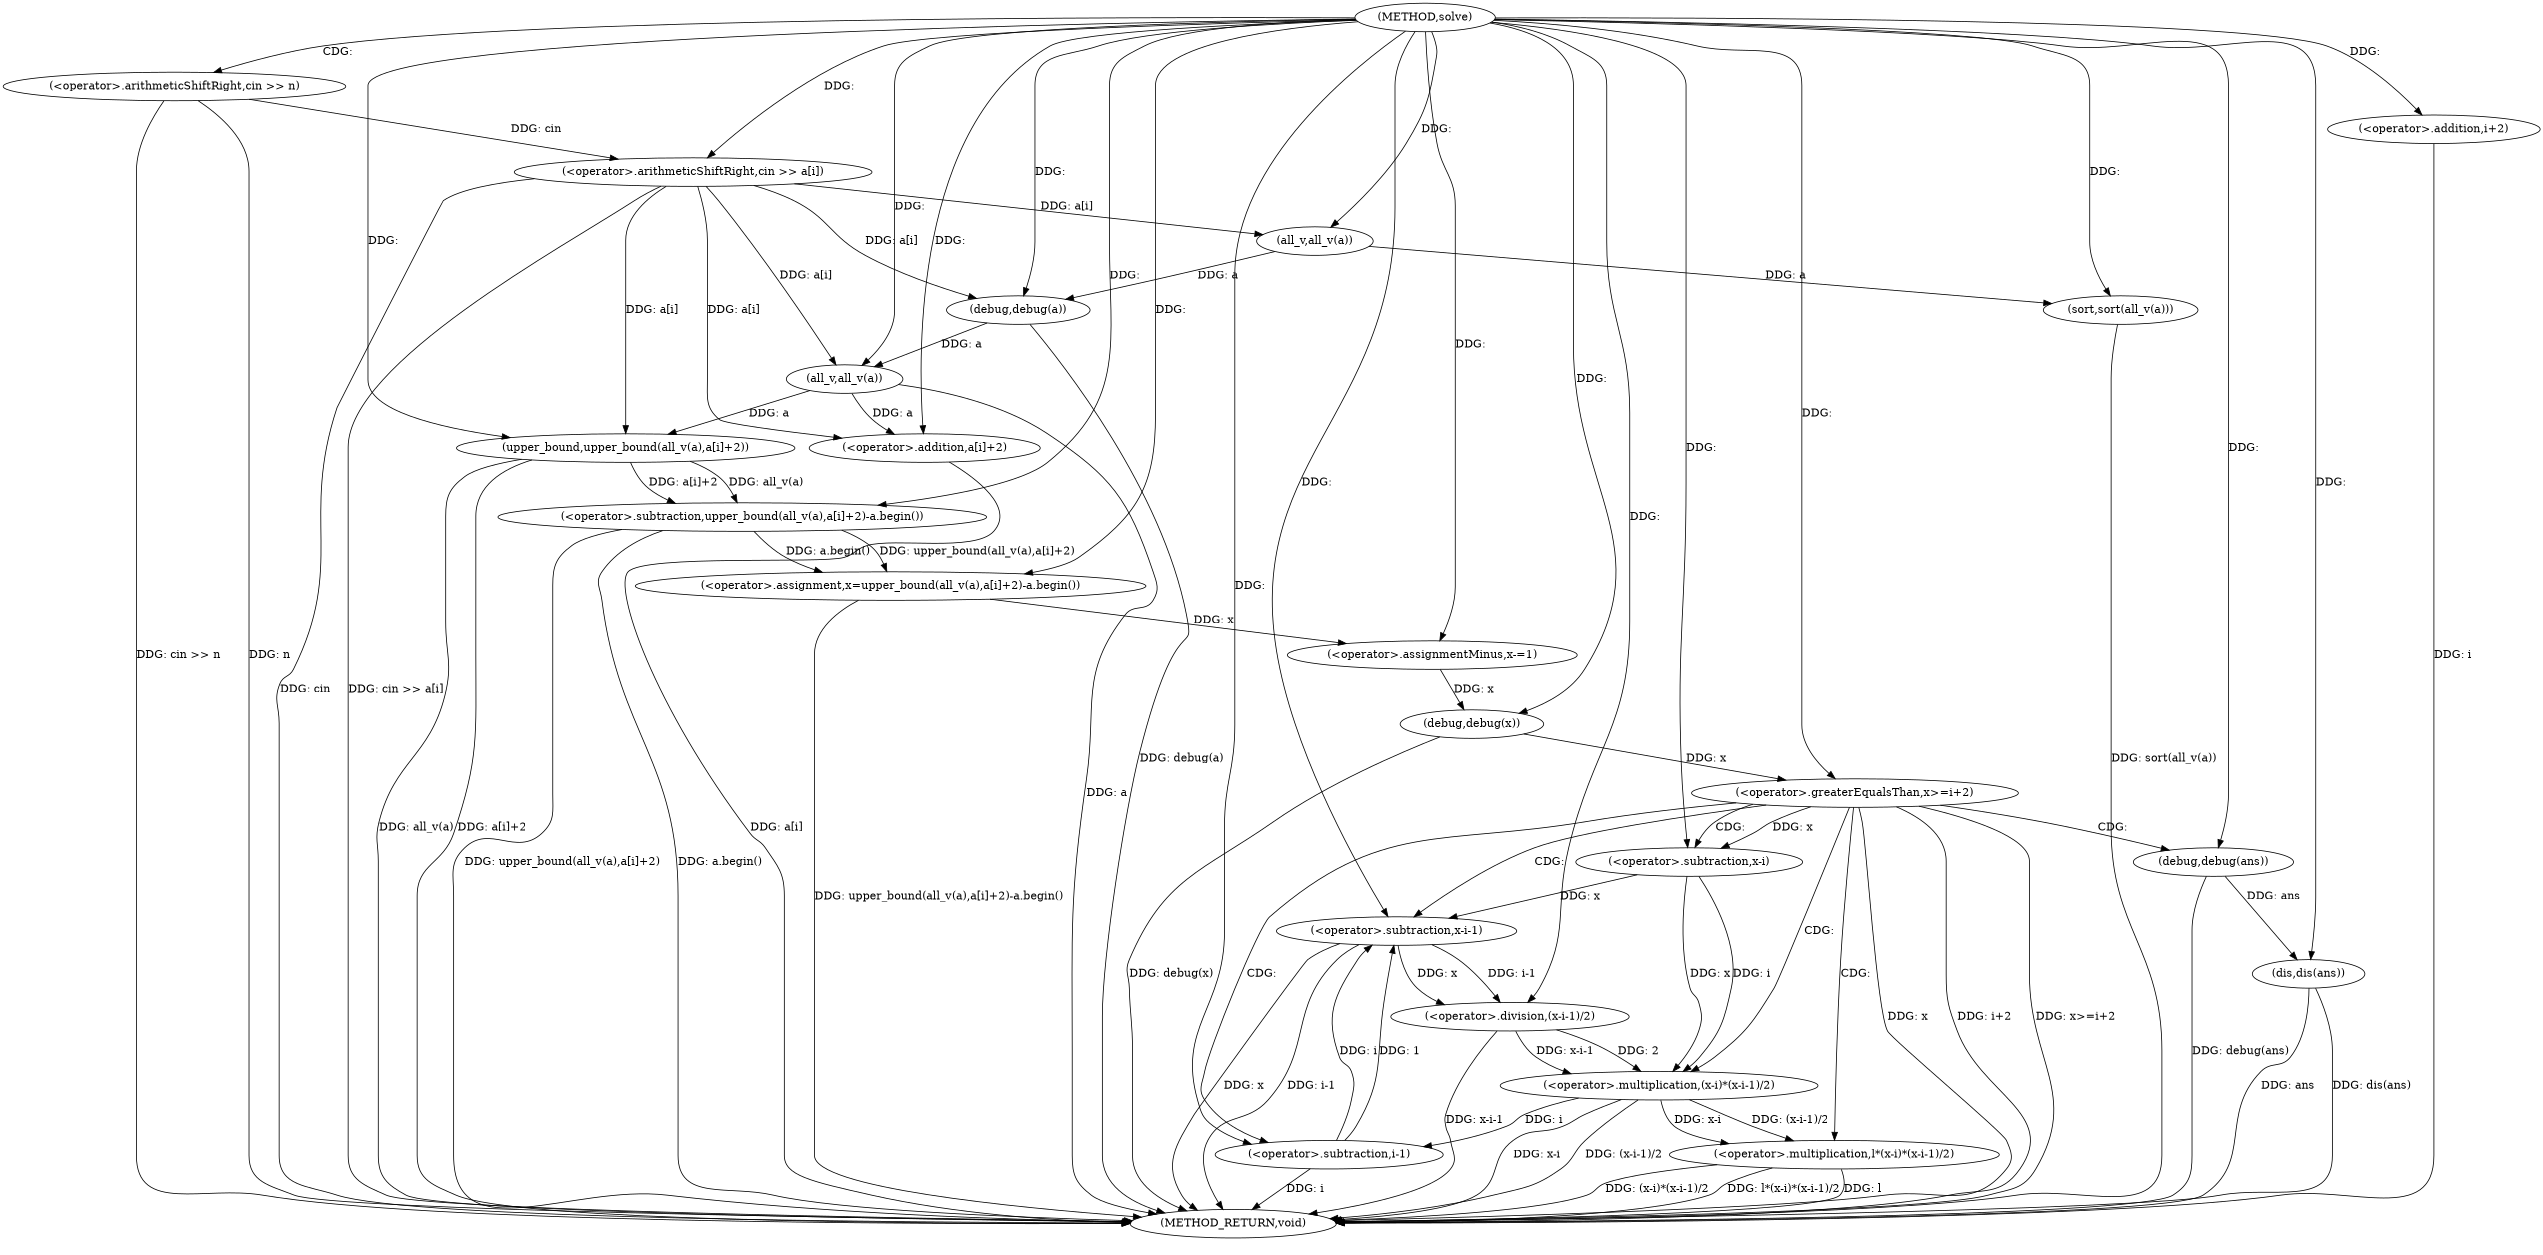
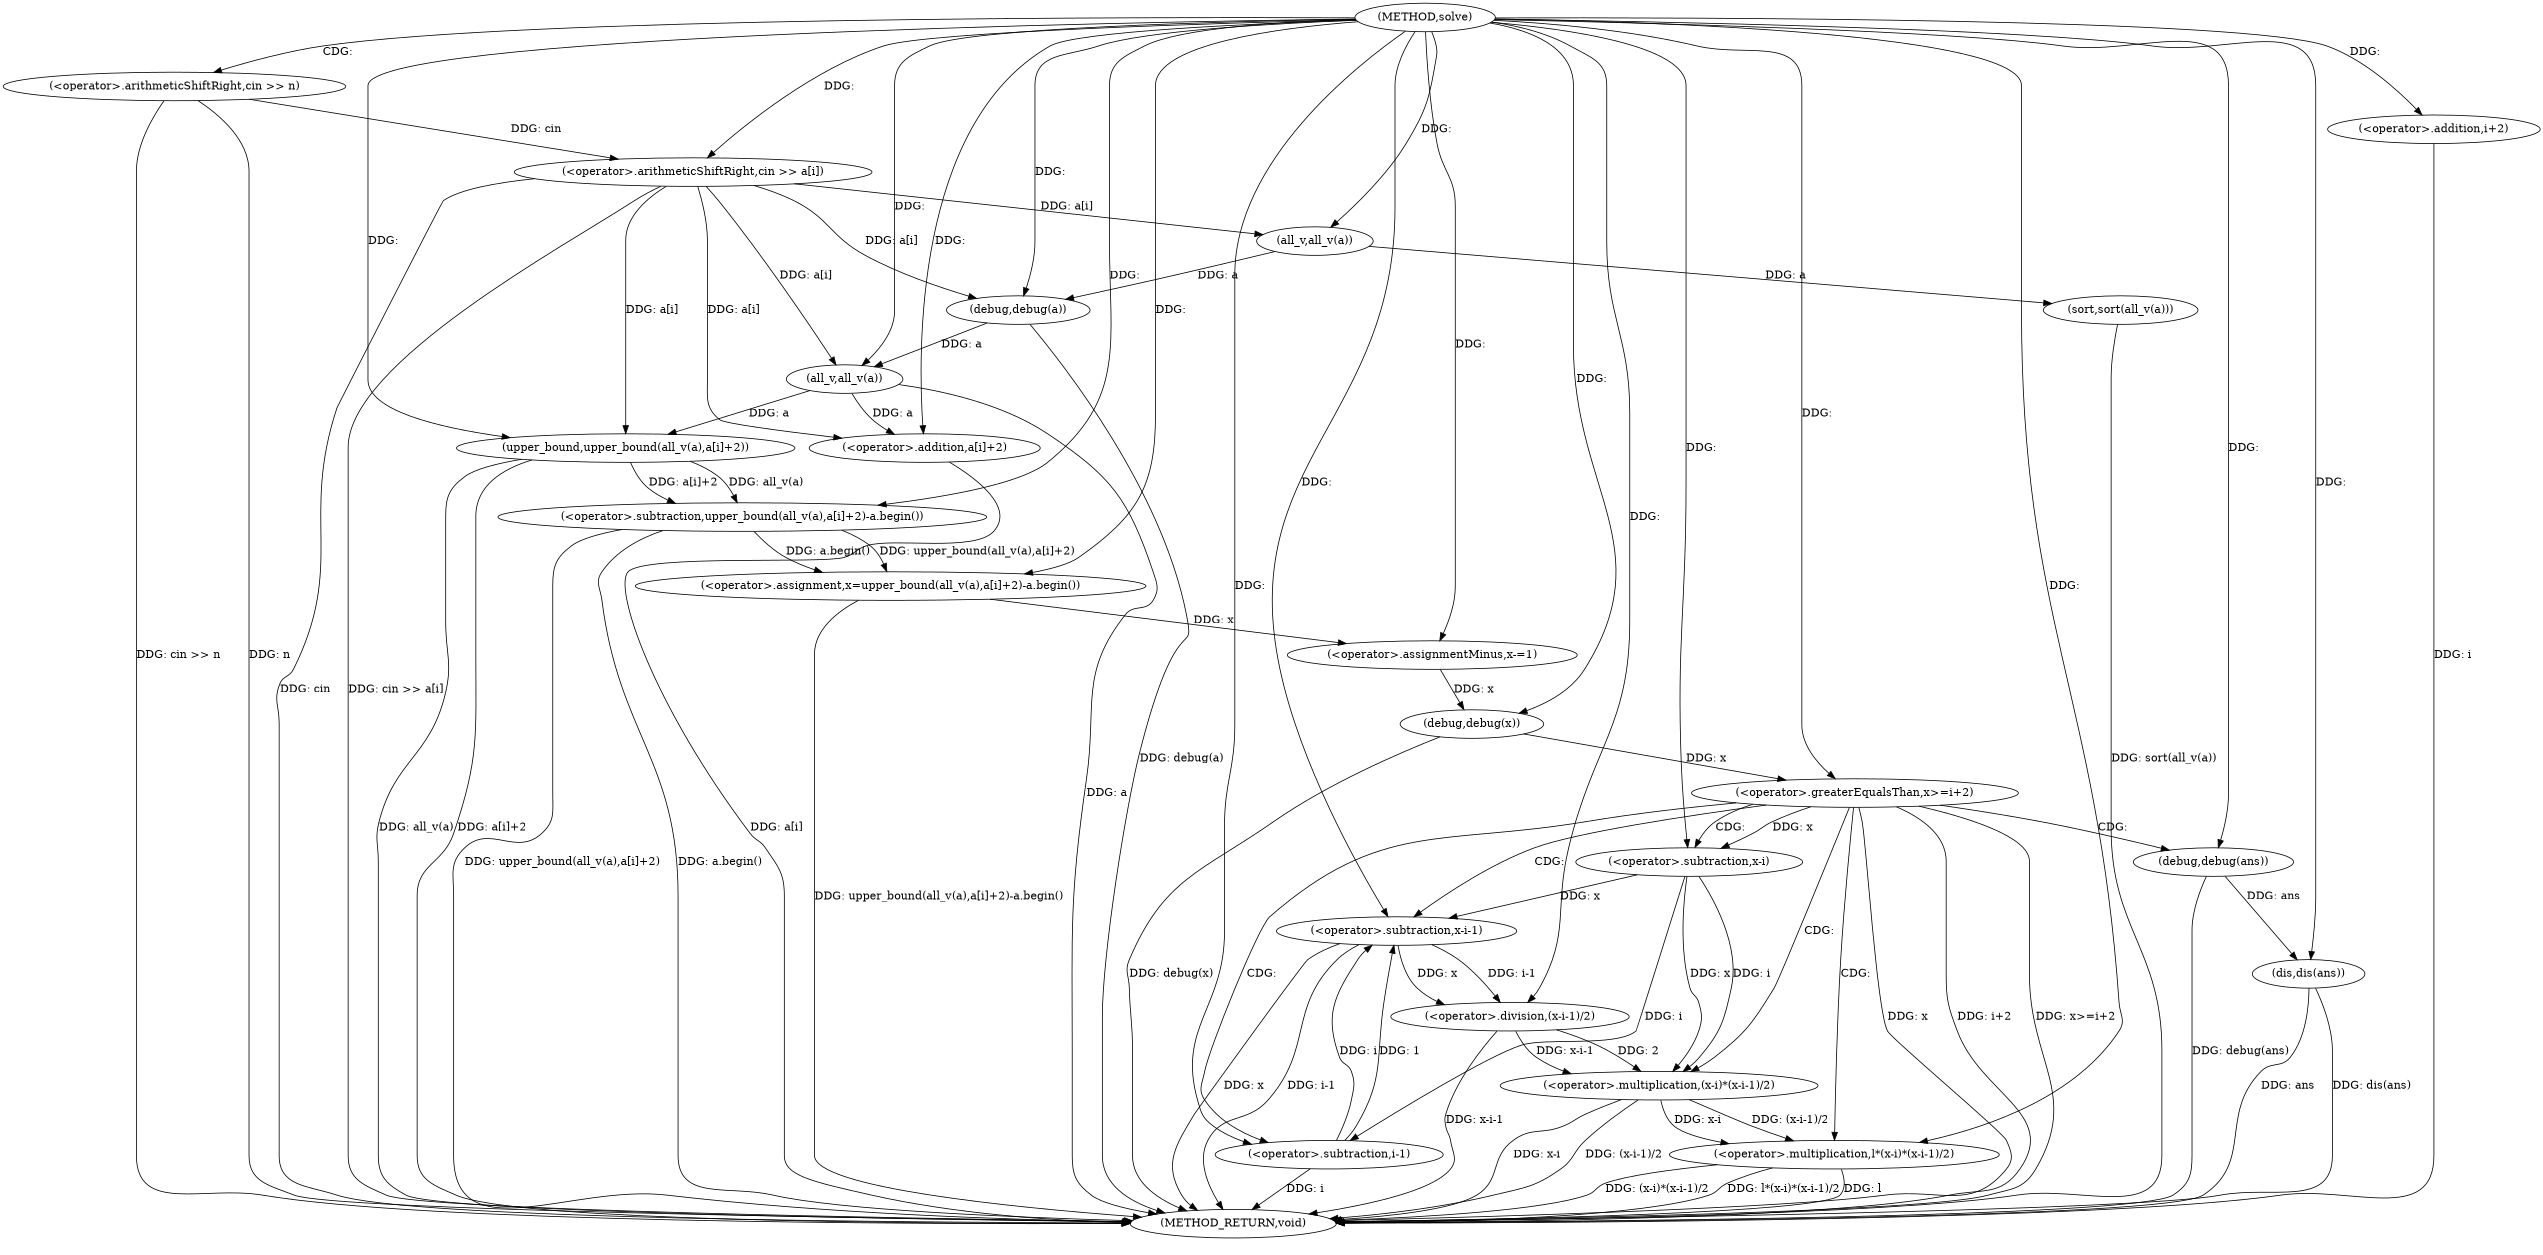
edge "(METHOD,solve)" -> "(sort,sort(all_v(a)))": now "(METHOD,solve)" -> "(<operator>.multiplication,l*(x-i)*(x-i-1)/2)"
edge "(<operator>.multiplication,(x-i)*(x-i-1)/2)" -> "(<operator>.subtraction,i-1)": now "(<operator>.subtraction,x-i)" -> "(<operator>.subtraction,i-1)"
